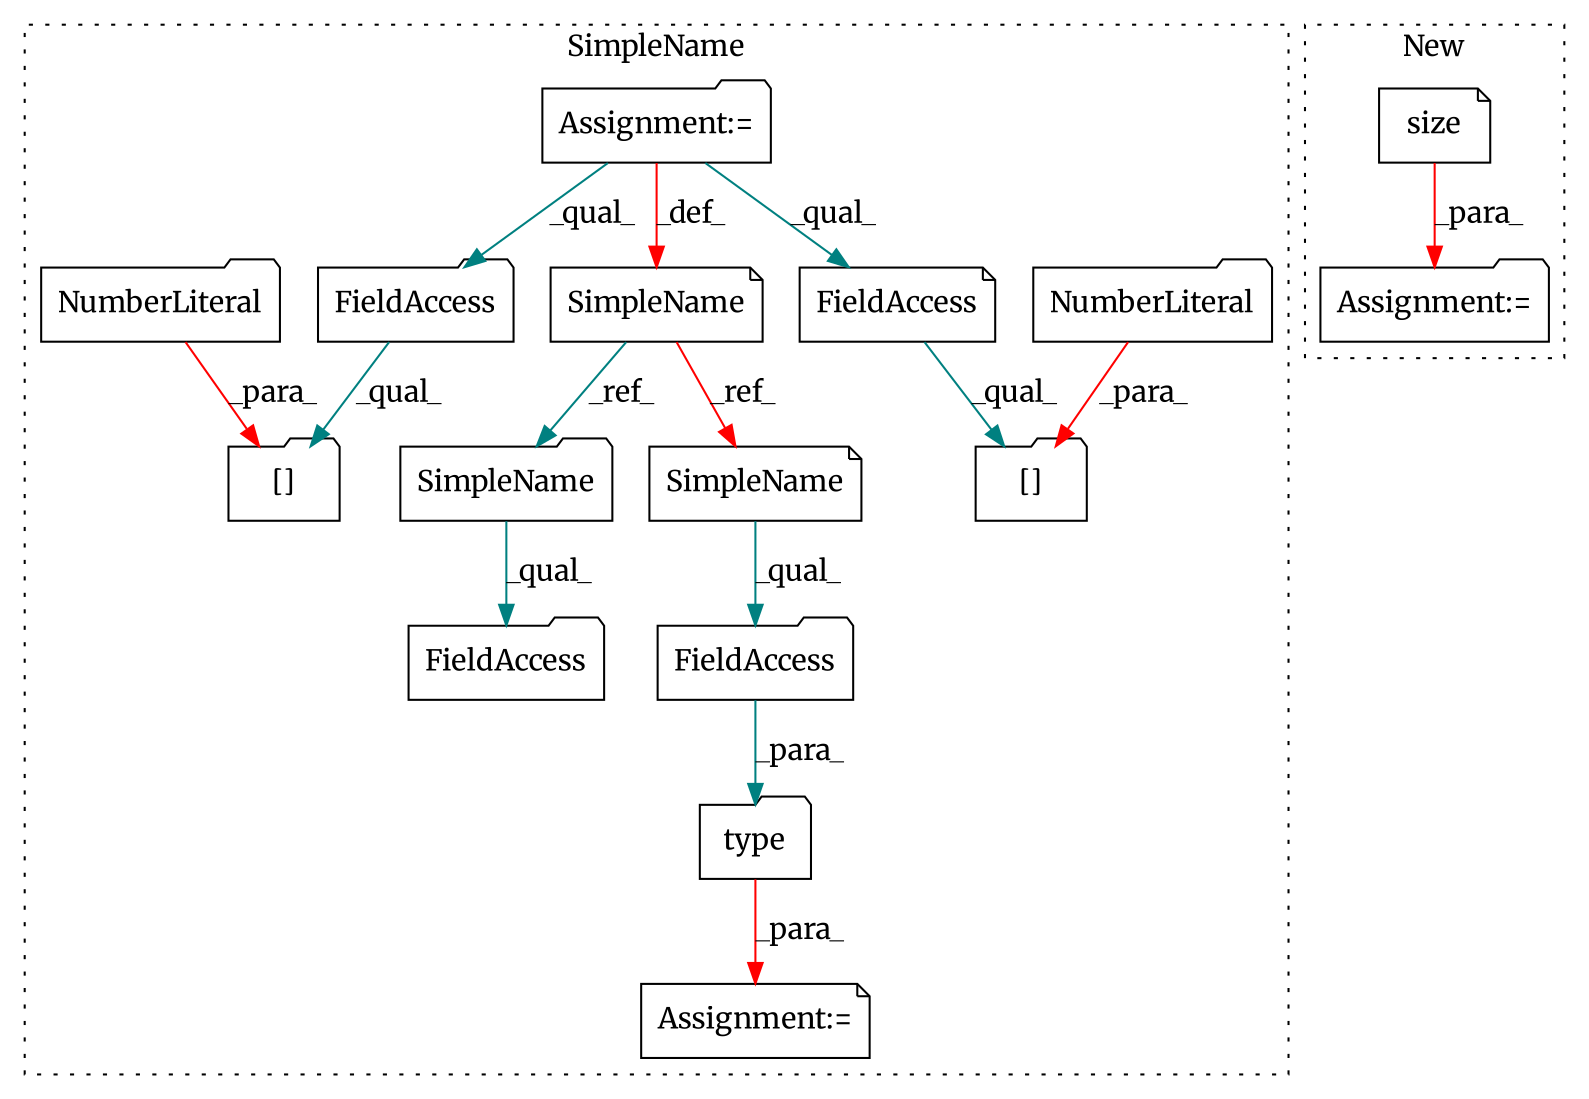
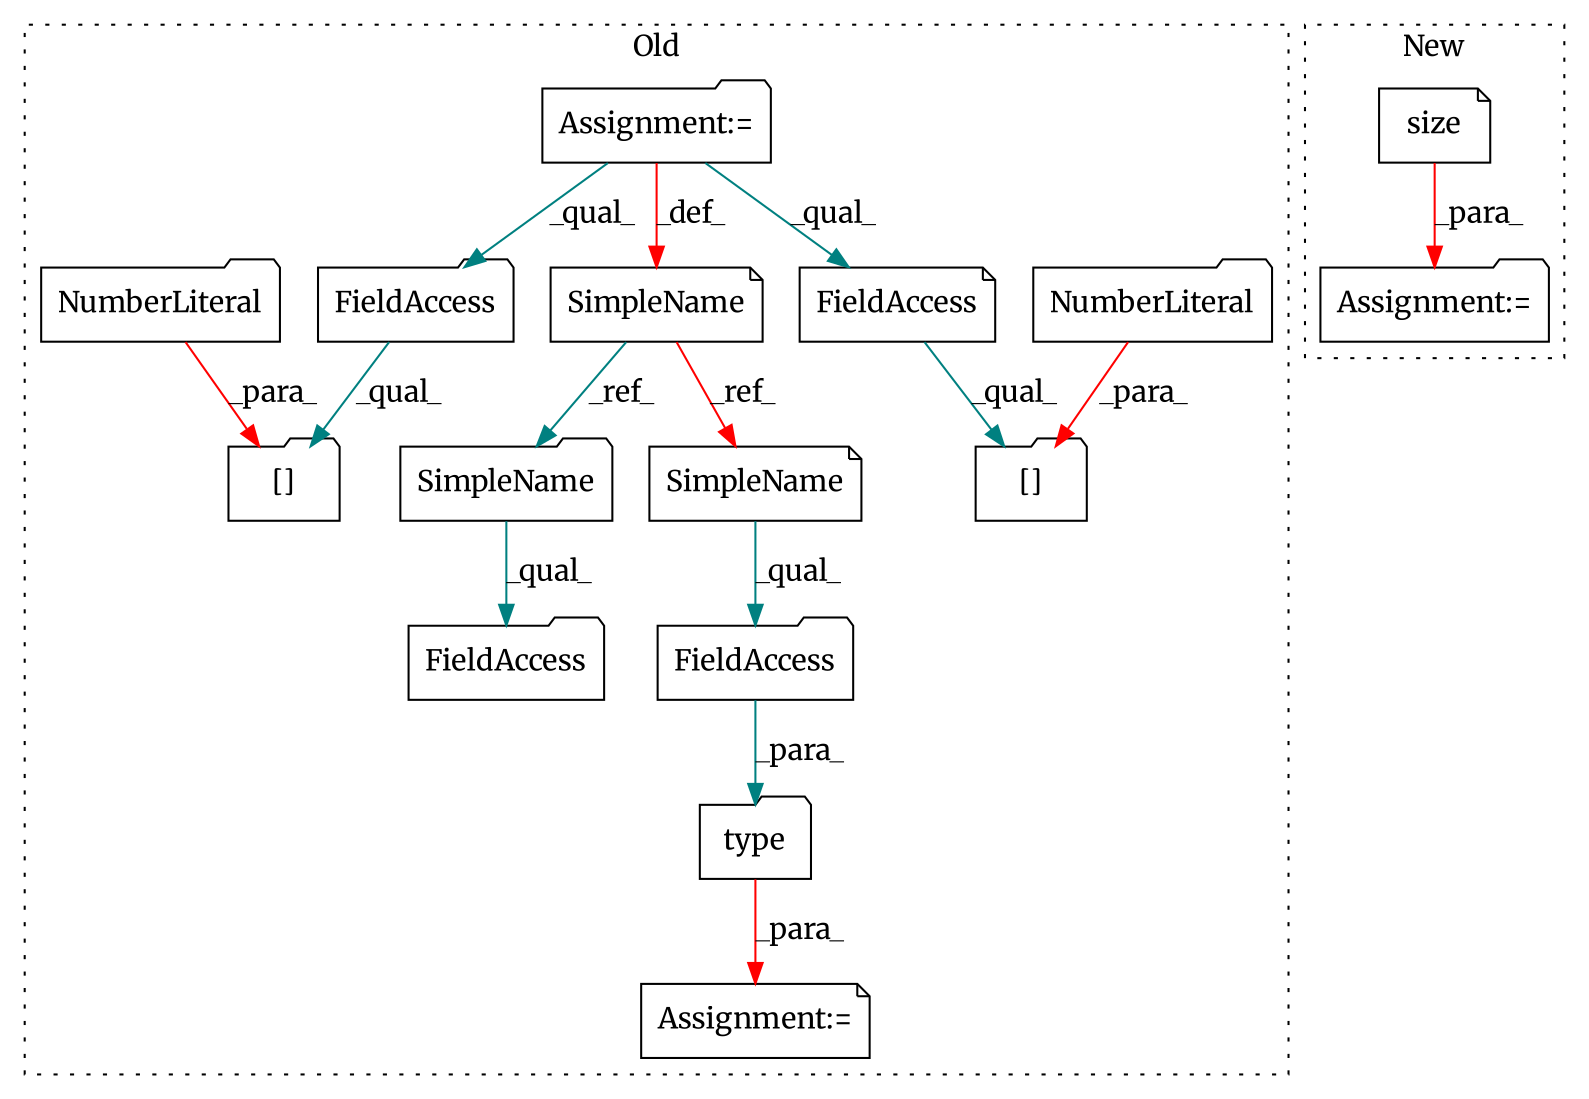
cluster "SimpleName": label "SimpleName" -> "Old"
